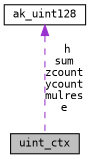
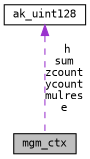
node "uint_ctx": label "uint_ctx" -> "mgm_ctx"
